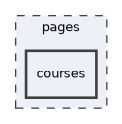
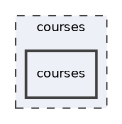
cluster "pages": label "pages" -> "courses"
